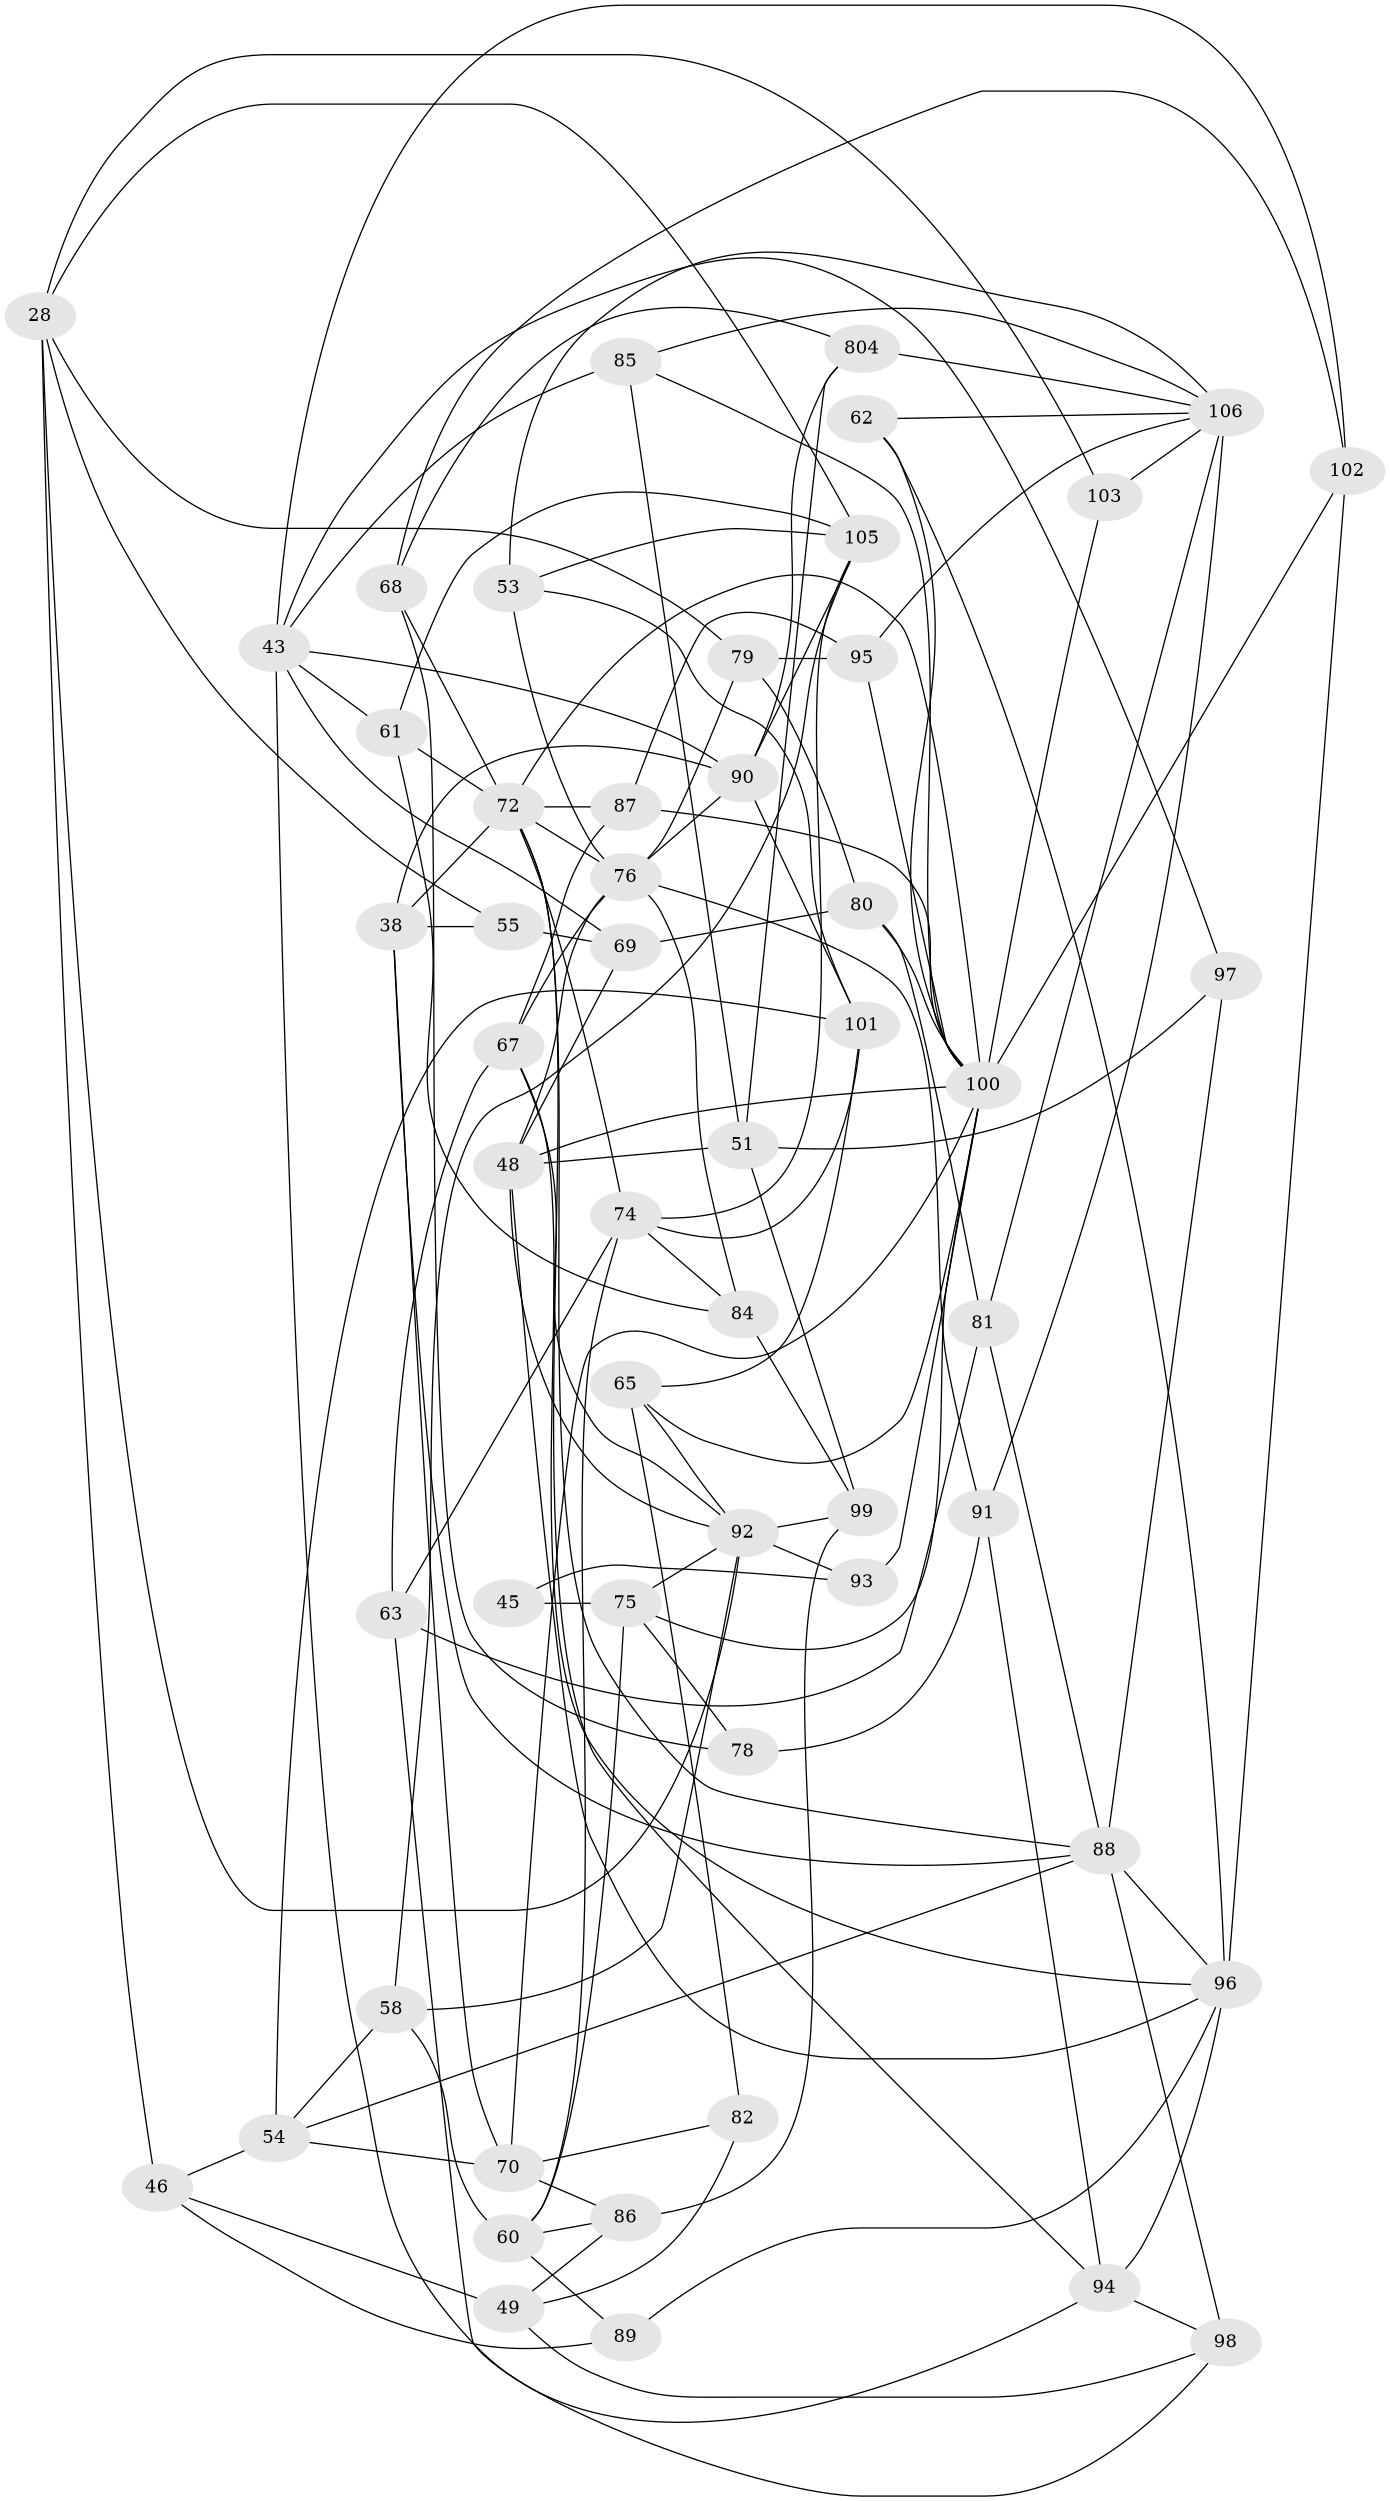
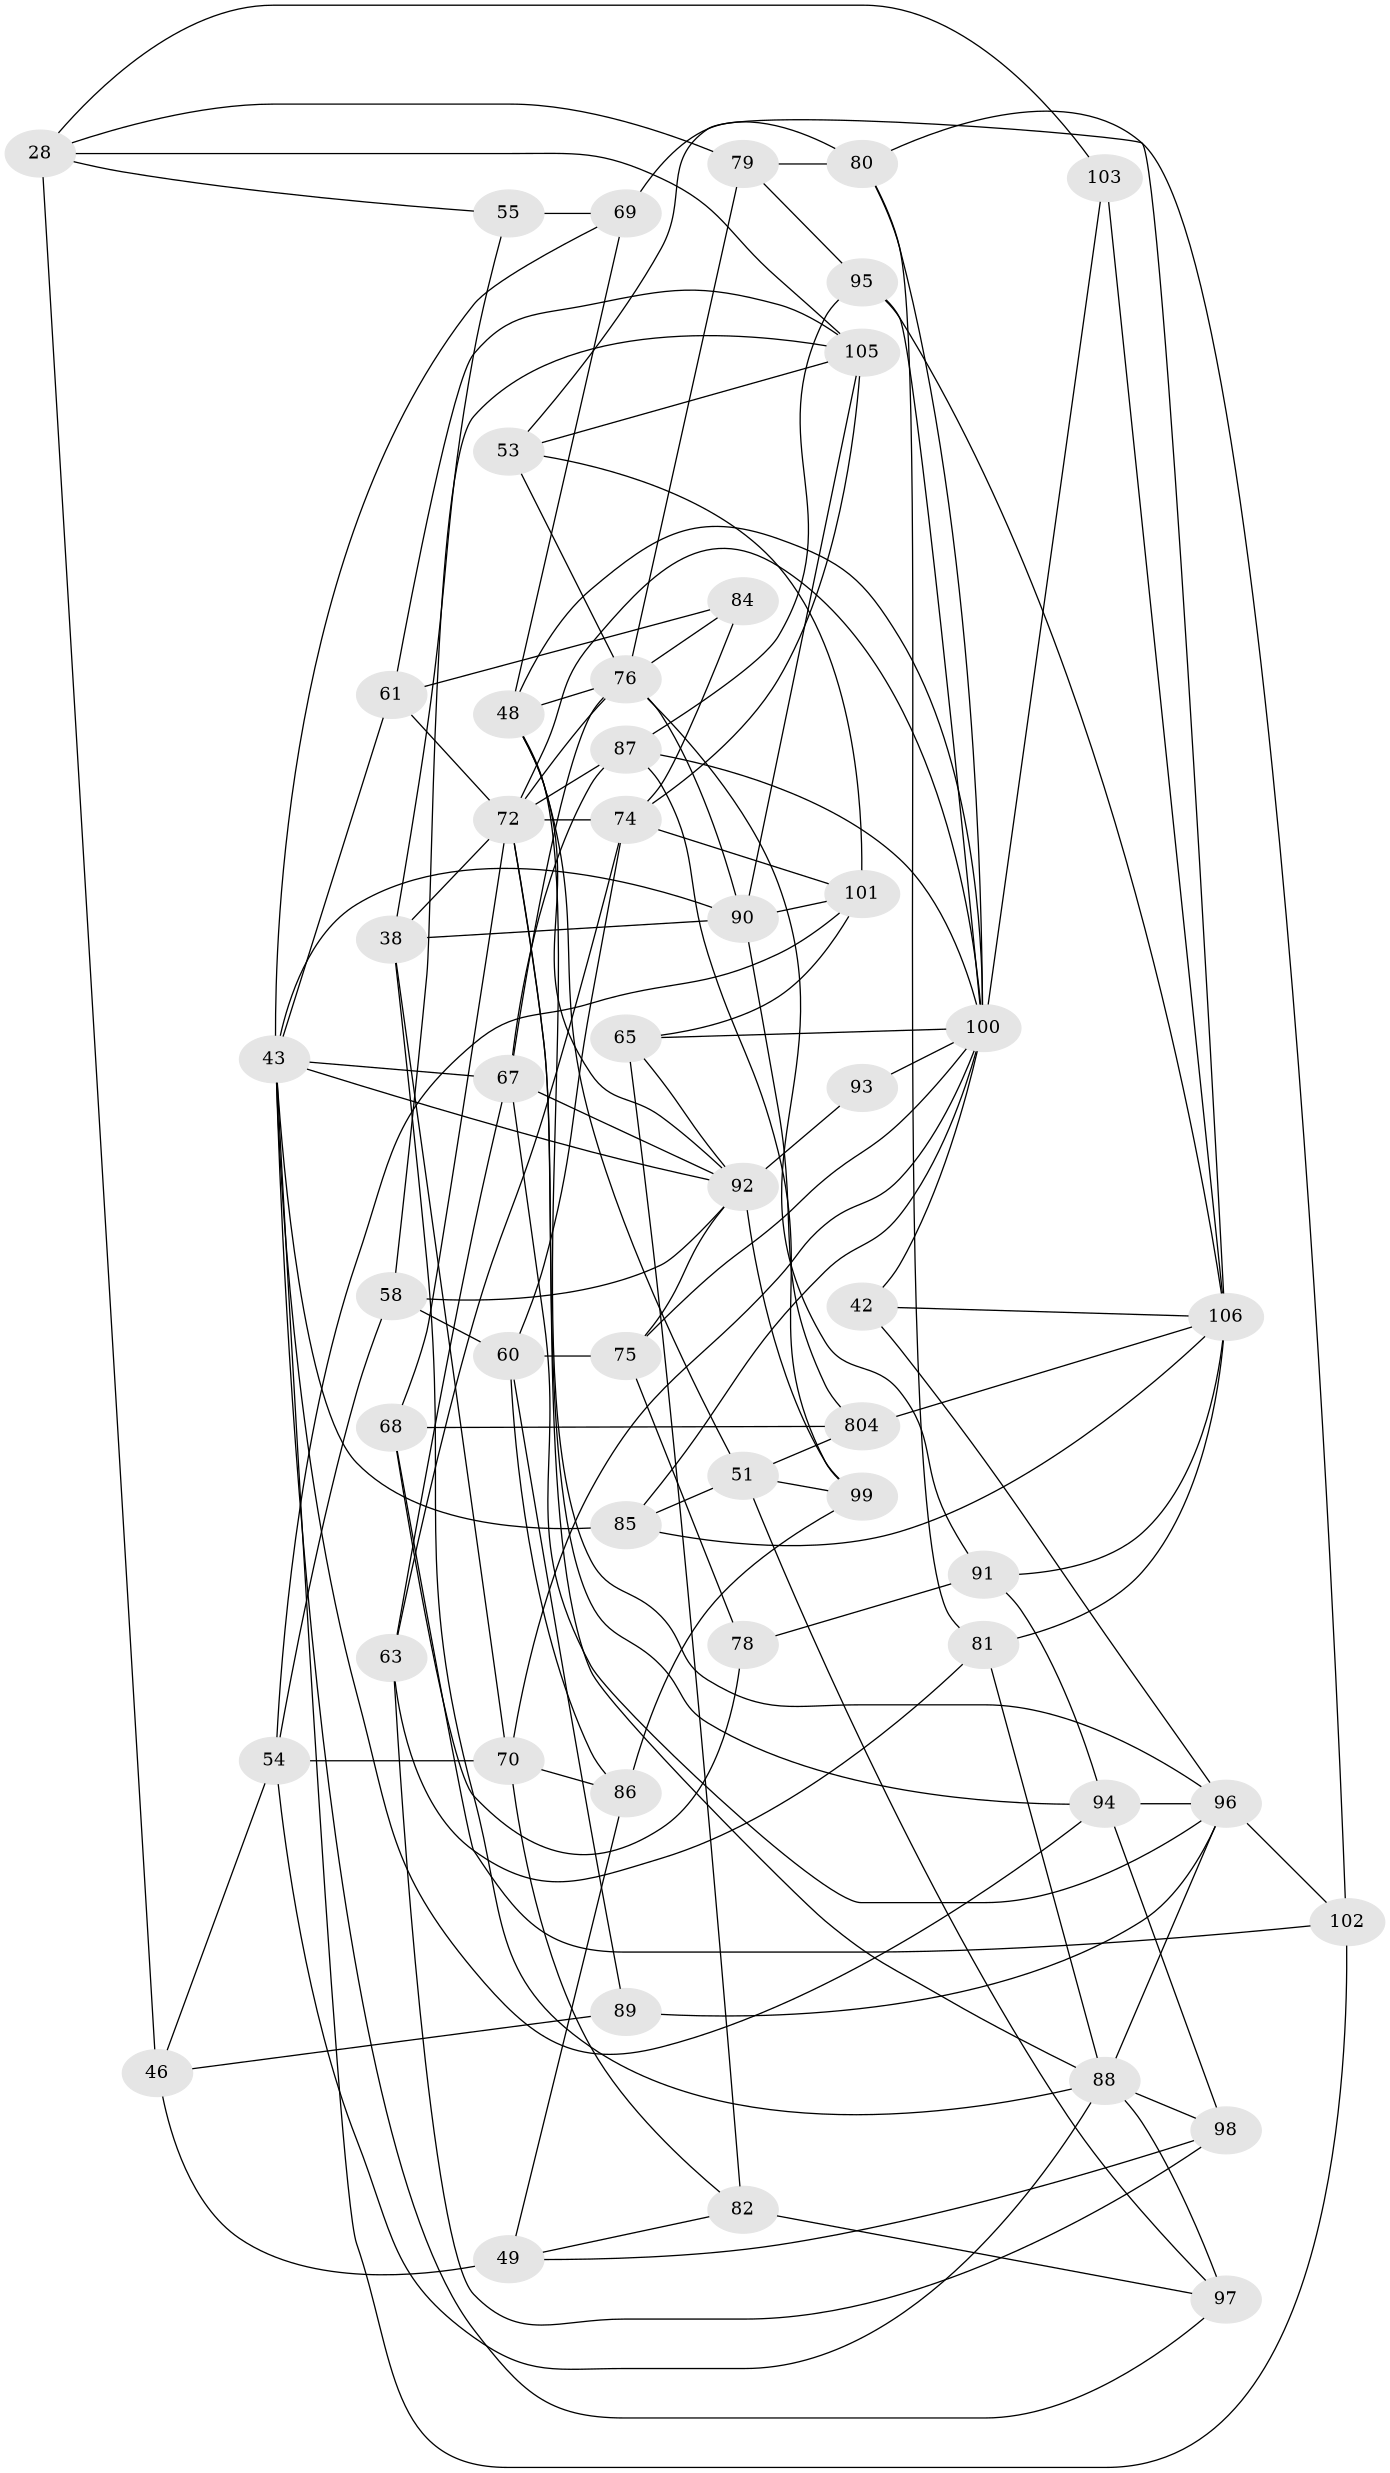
node "62": label "62" -> "42"
edge "102" -- "100": now "102" -- "80"
edge "43" -- "67": added
edge "84" -- "99": now "87" -- "99"
edge "28" -- "92": now "43" -- "92"
node "45": removed
edge "82" -- "97": added
